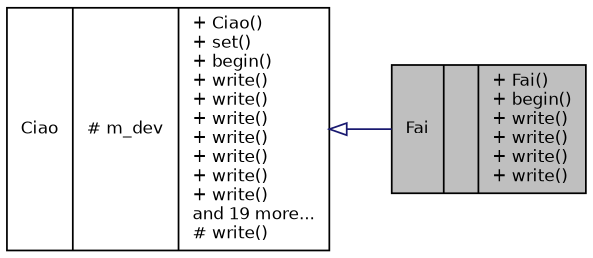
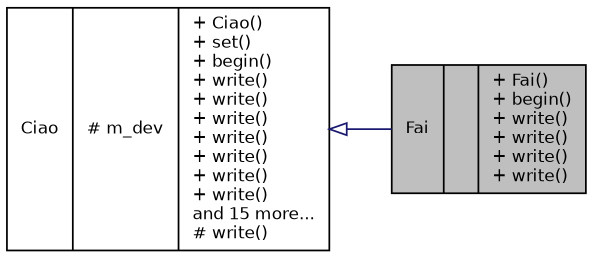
node "Ciao": text "and 19 more..." -> "and 15 more..."
